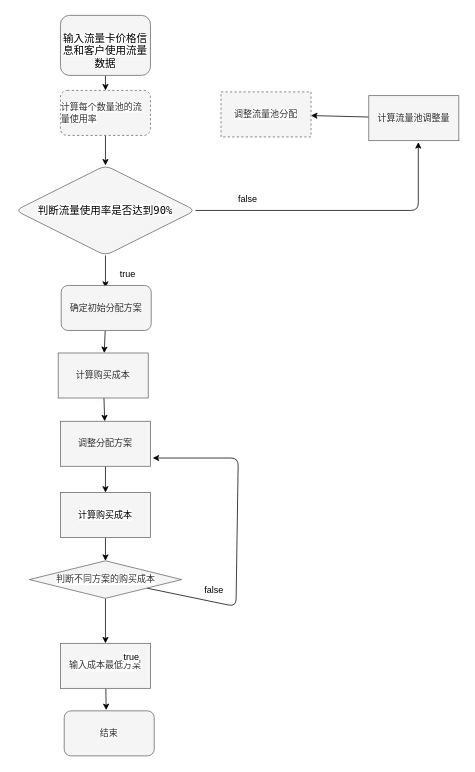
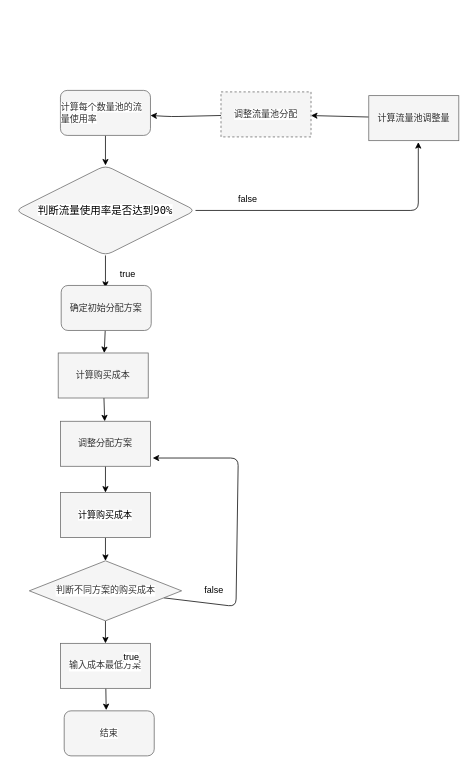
node "输入流量卡价格信息和客户使用流量数据": removed
edge "输入流量卡价格信息和客户使用流量数据" -> "计算每个数量池的流量使用率": removed
node "计算每个数量池的流量使用率": style dashed -> solid
edge "调整流量池分配" -> "计算每个数量池的流量使用率": added
node "判断不同方案的购买成本": size 152x38 -> 152x60
